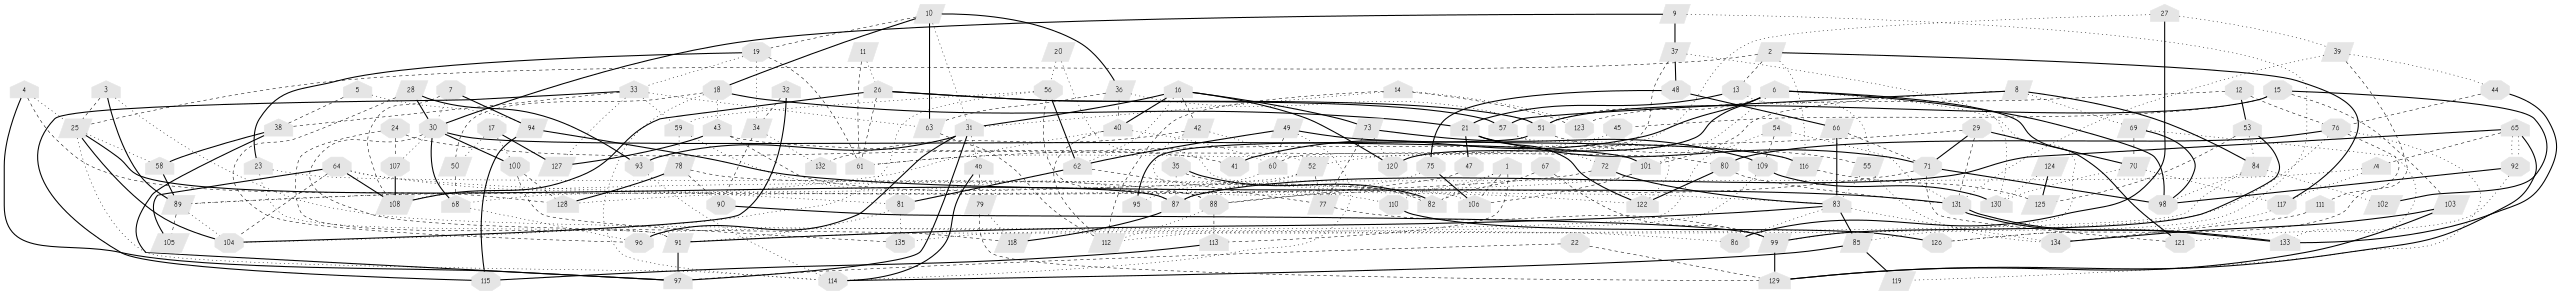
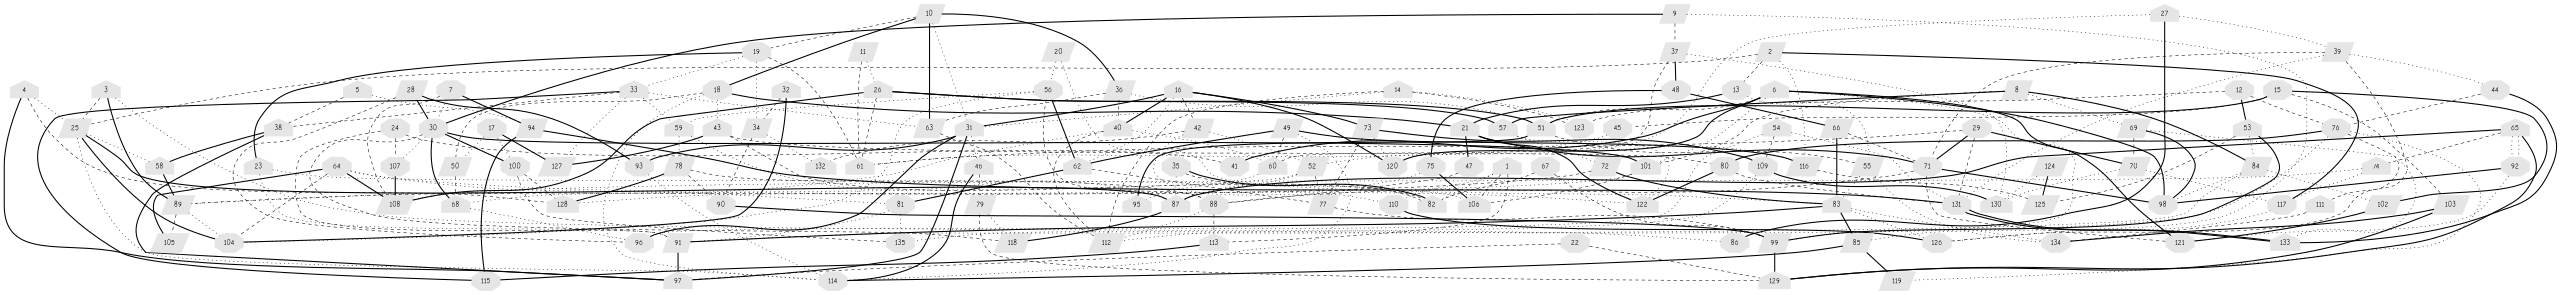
edge "9" -- "37": style bold -> dashed
edge "39" -- "71": added
edge "83" -- "86": now "83" -- "126"
edge "102" -- "121": added
